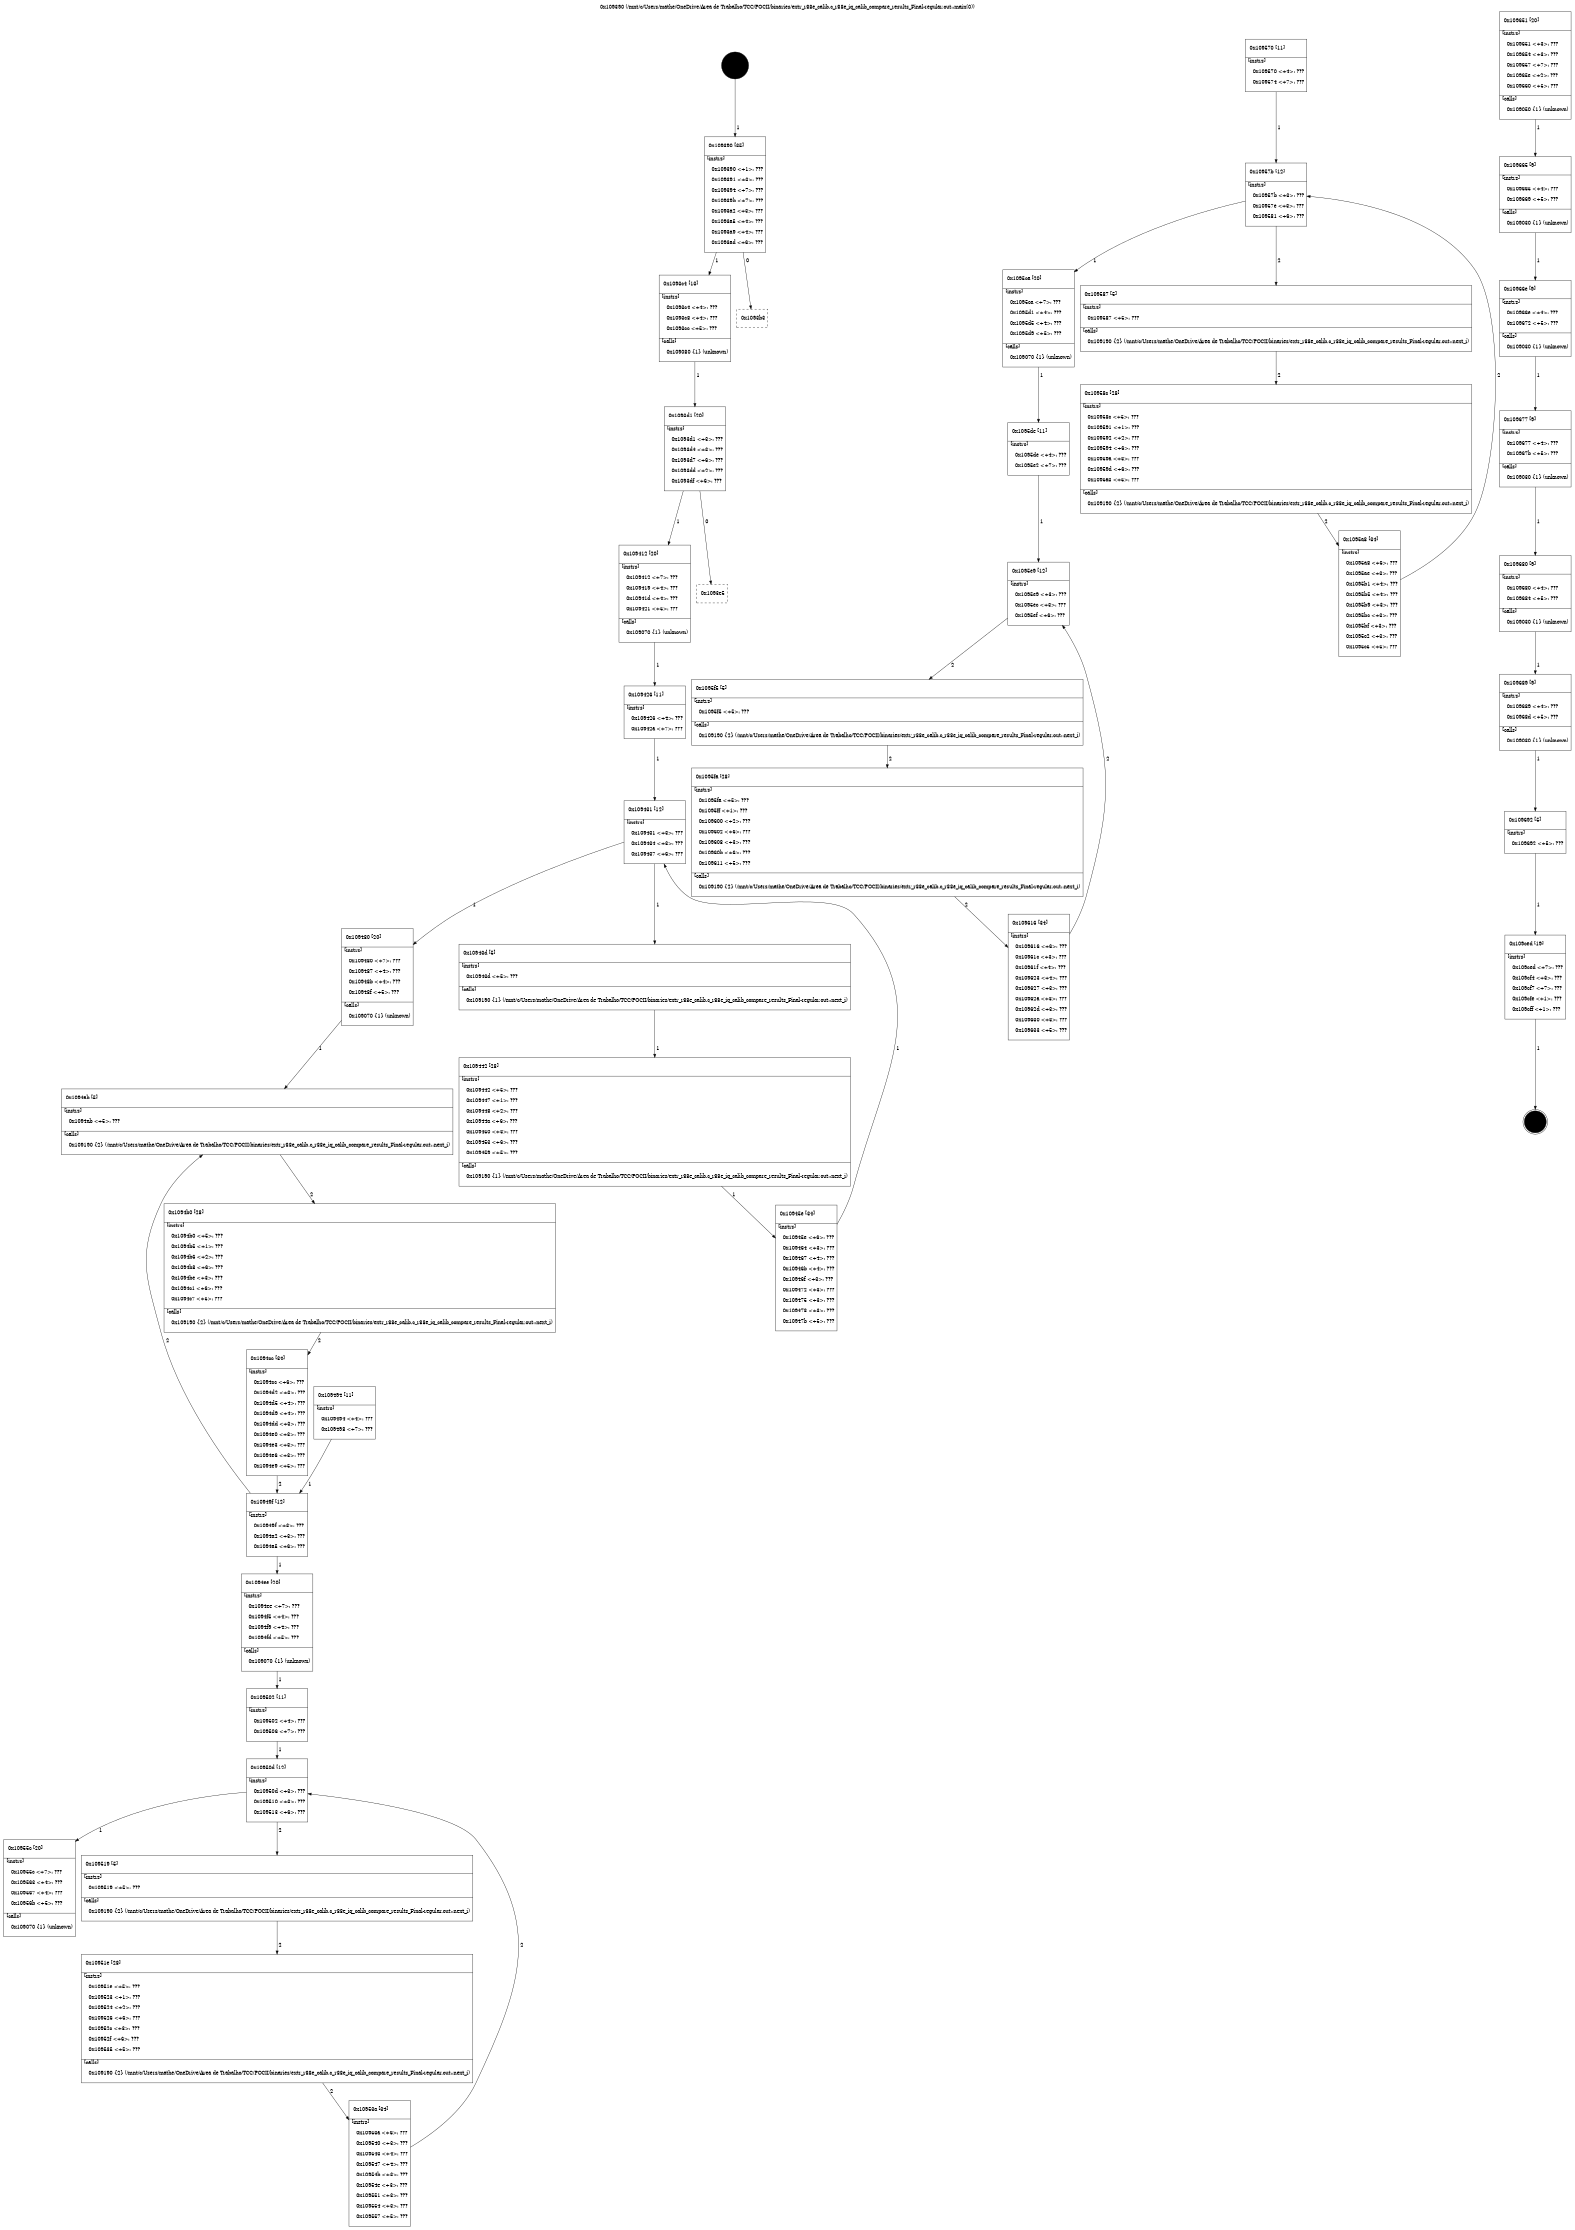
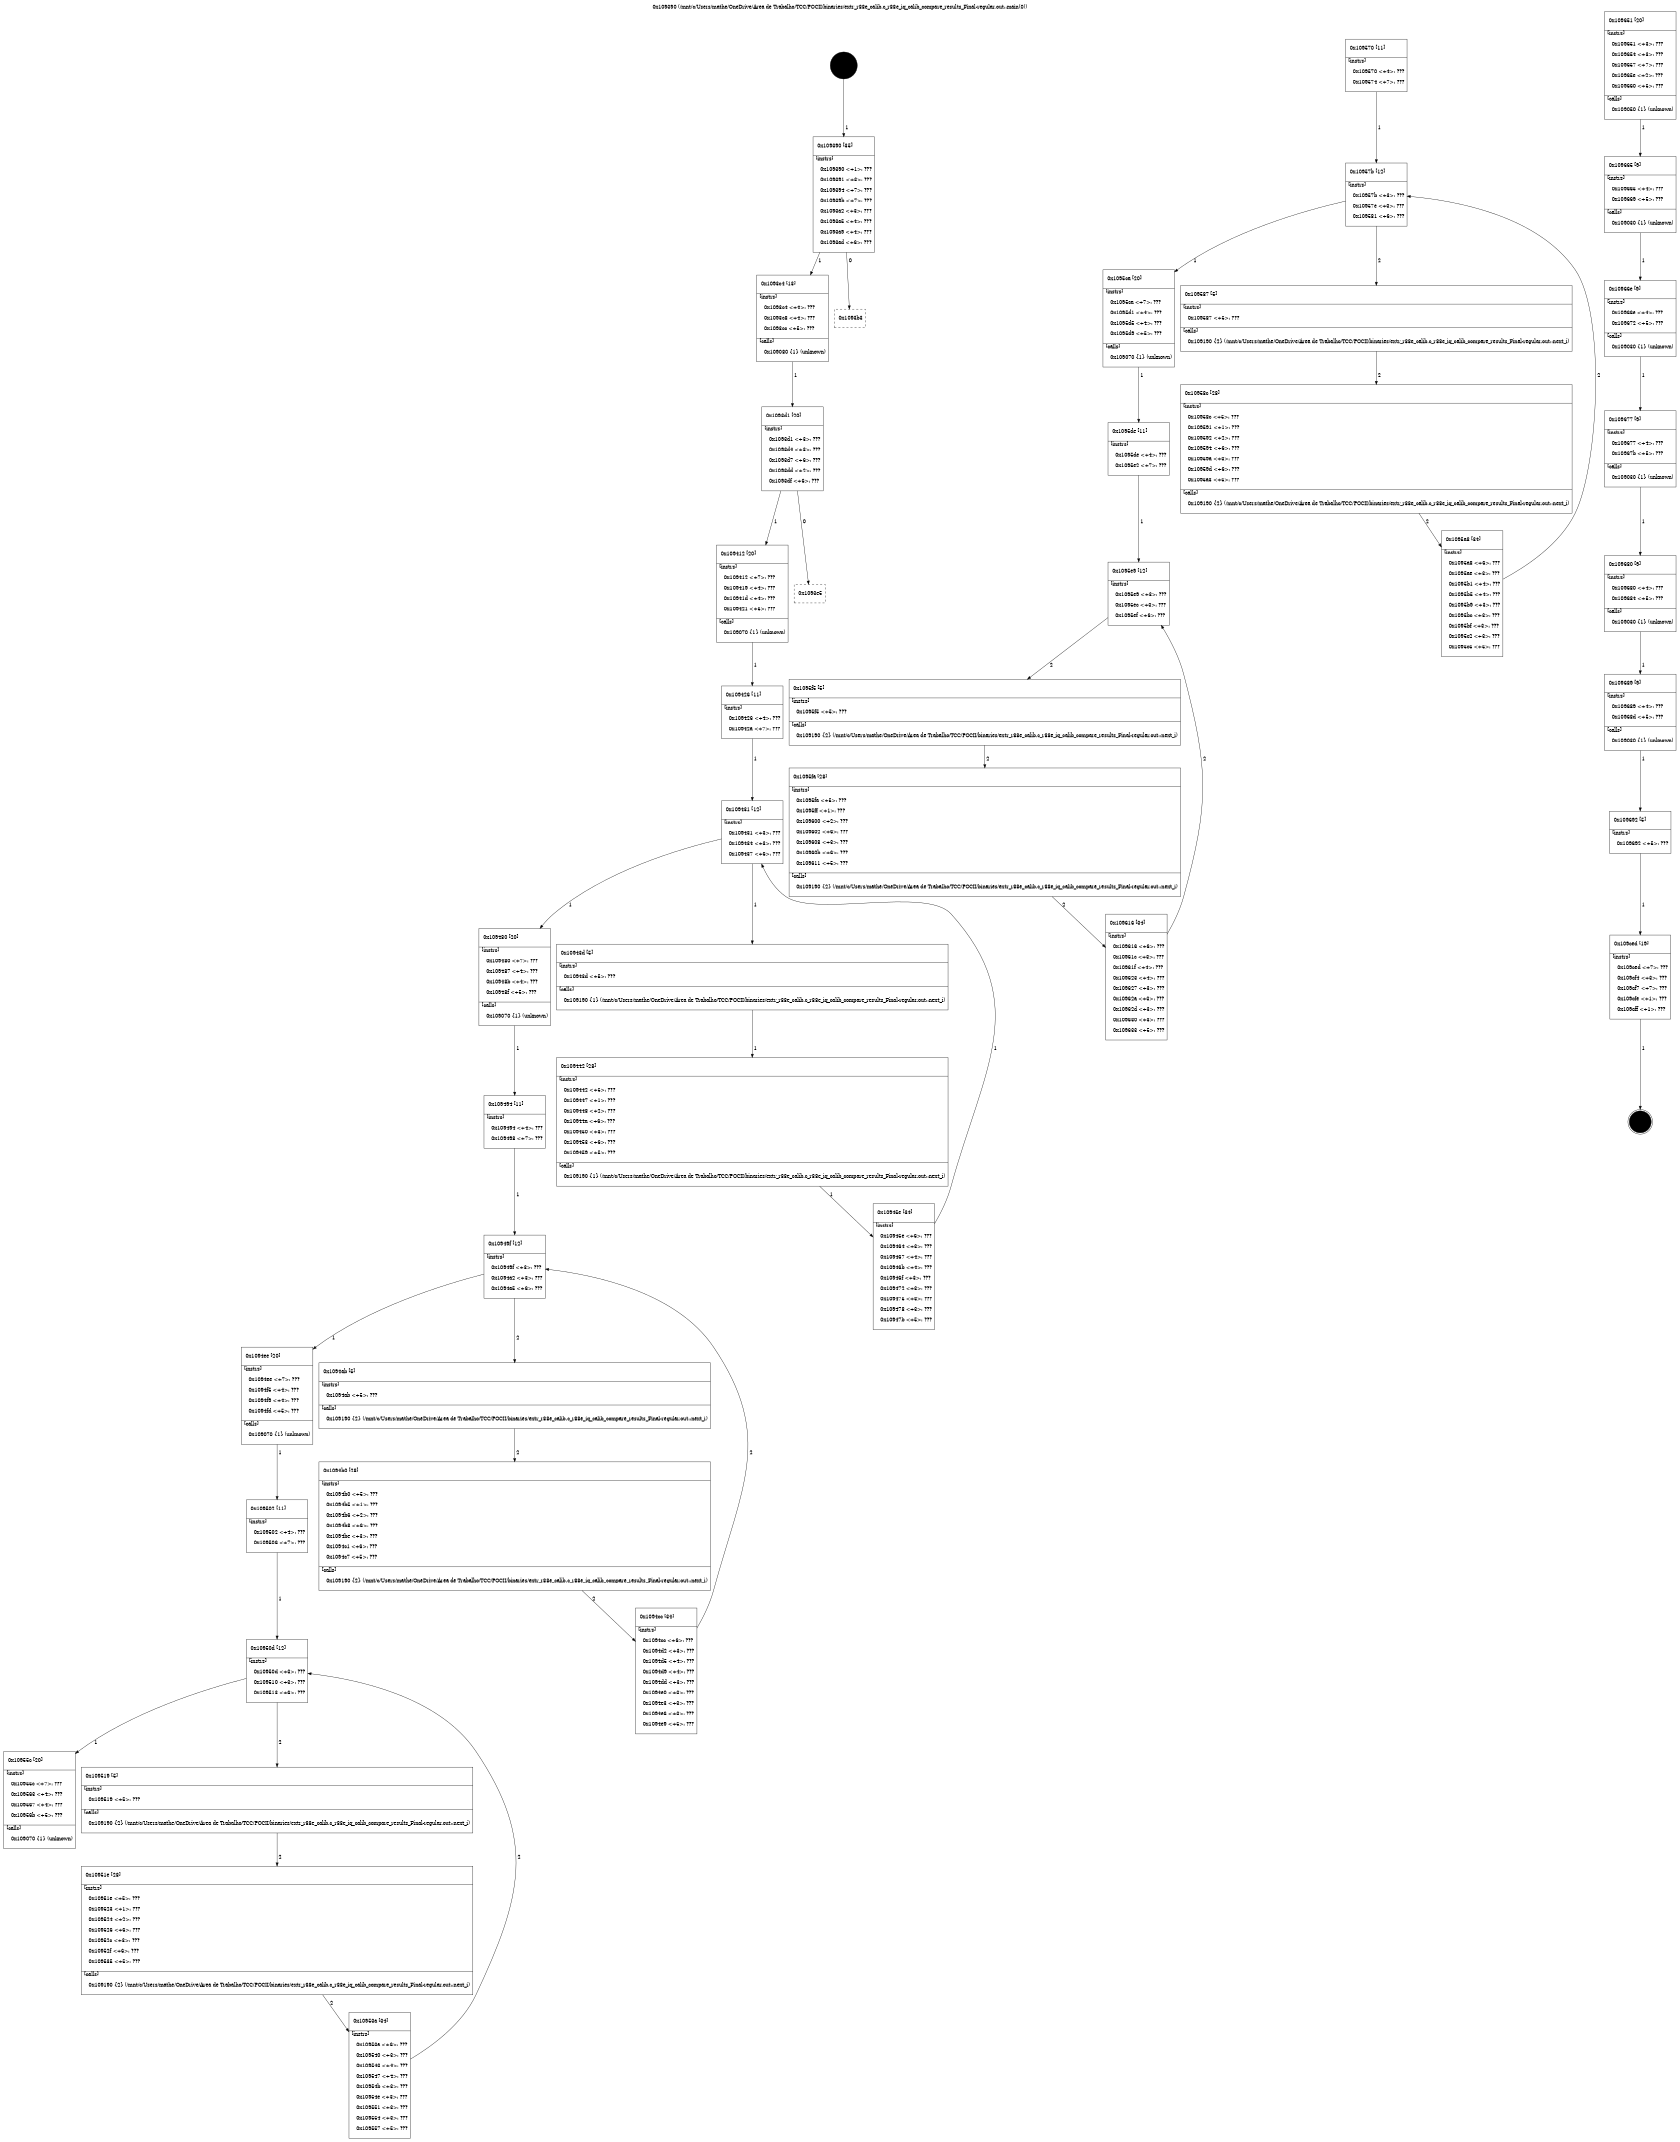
edge "0x109480 [20]" -> "0x1094ab [5]": now "0x109480 [20]" -> "0x109494 [11]"
